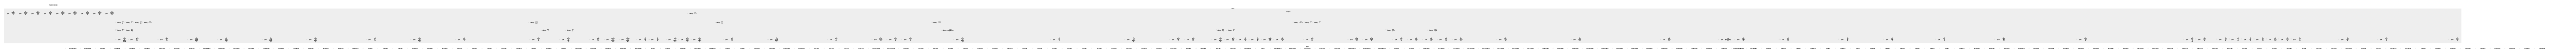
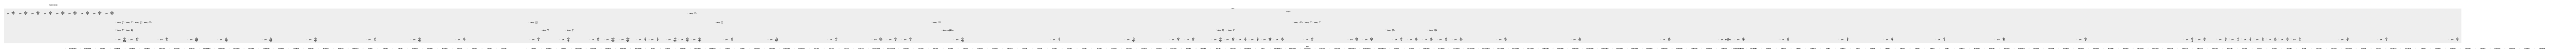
node "media-libs/tiff-4.0.7-r3": removed
